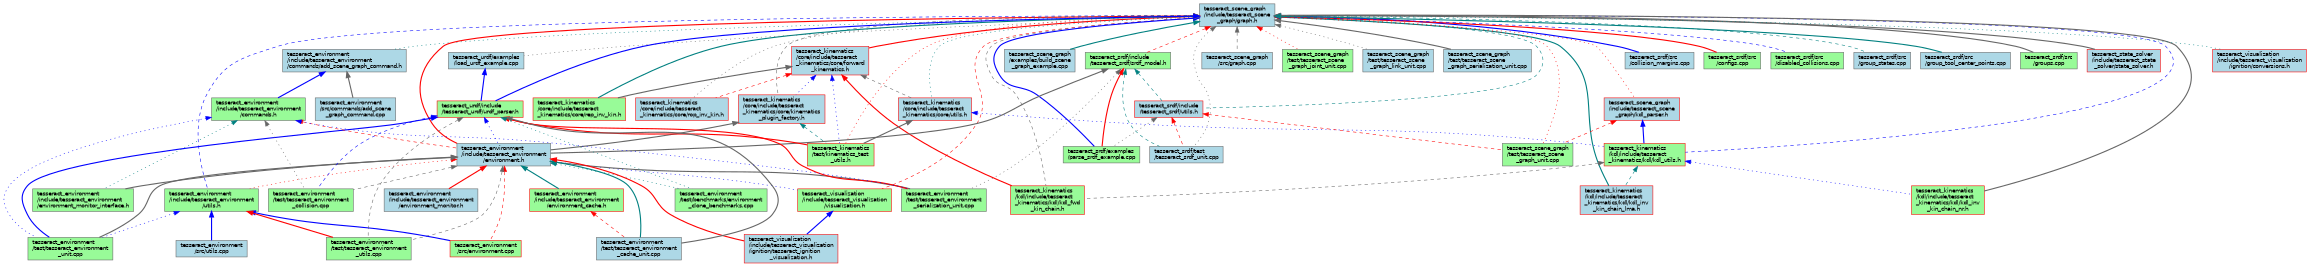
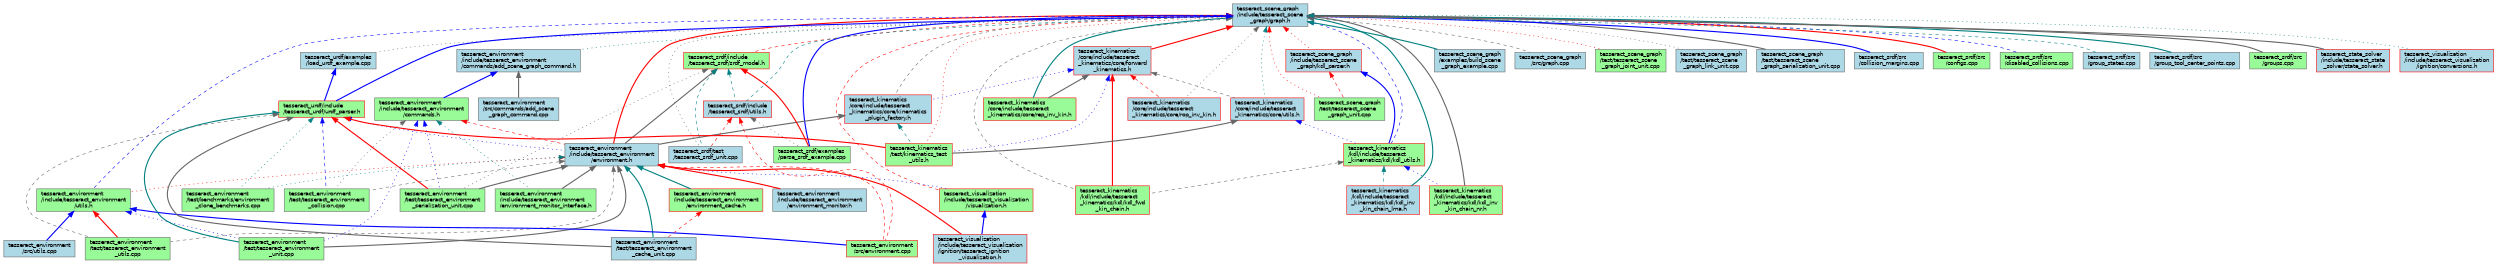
node "tesseract_srdf/include /tesseract_srdf/srdf_model.h": color grey40 -> red
edge "tesseract_scene_graph /test/tesseract_scene _graph_unit.cpp" -> "tesseract_srdf/include /tesseract_srdf/utils.h": now "tesseract_environment /src/environment.cpp" -> "tesseract_srdf/include /tesseract_srdf/utils.h"
edge "tesseract_environment /test/tesseract_environment _unit.cpp" -> "tesseract_urdf/include /tesseract_urdf/urdf_parser.h": color blue -> teal
